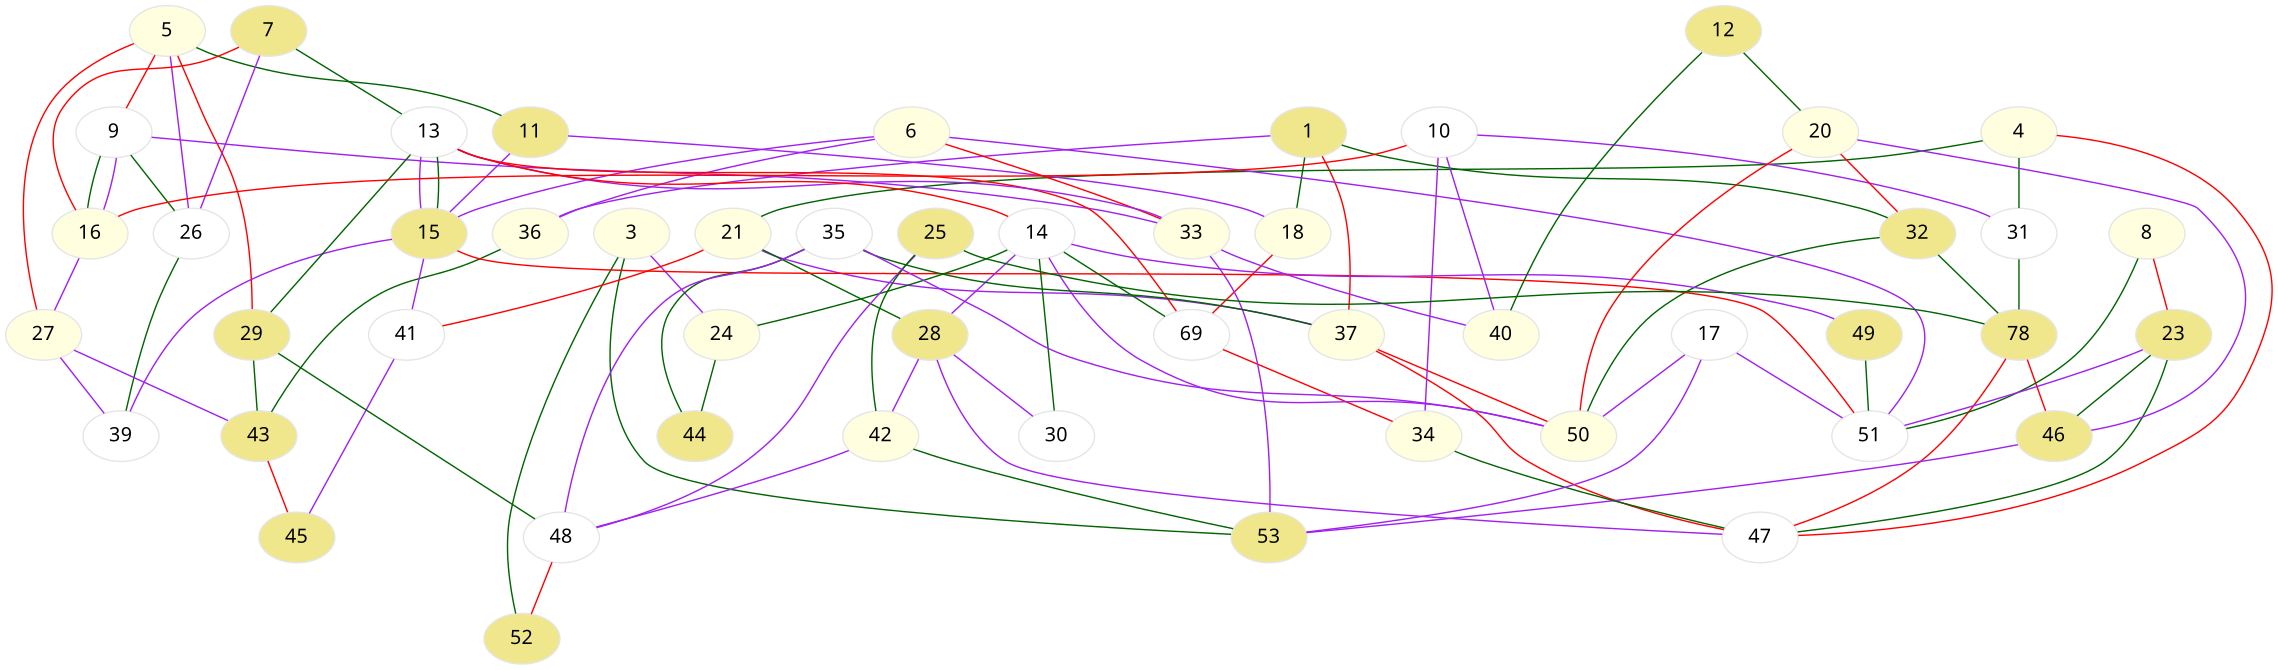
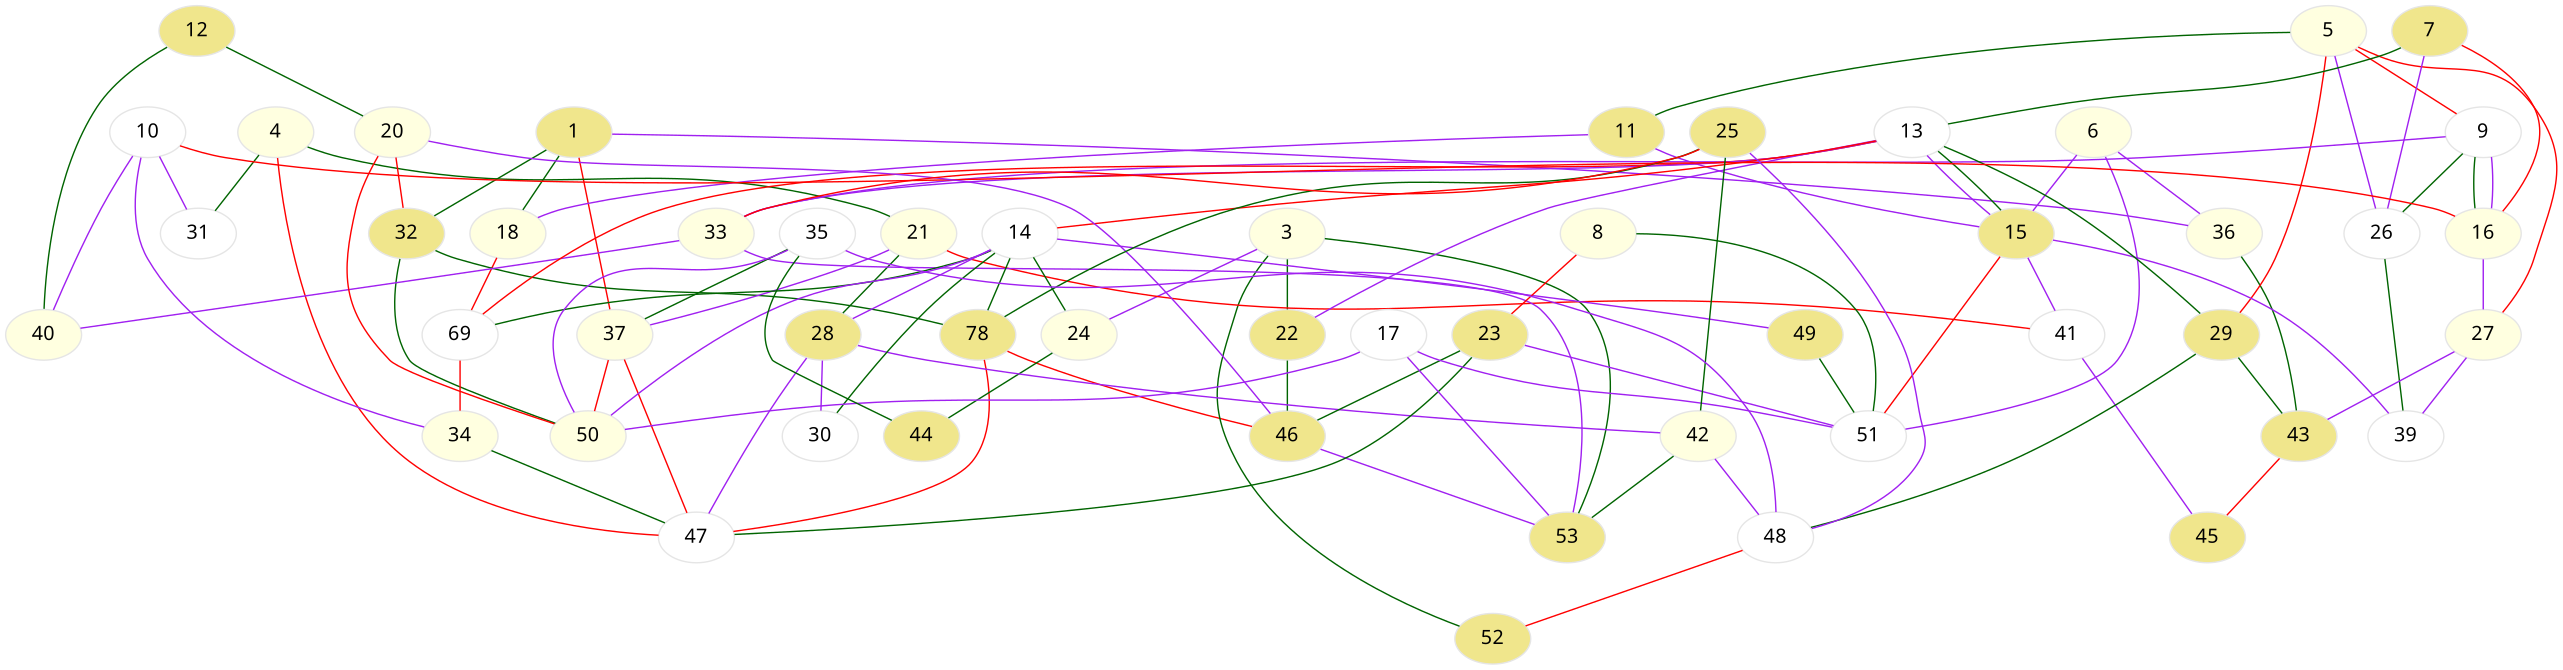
edge "6" -- "33": now "25" -- "33"
edge "31" -- "78": now "14" -- "78"
node "22": added
